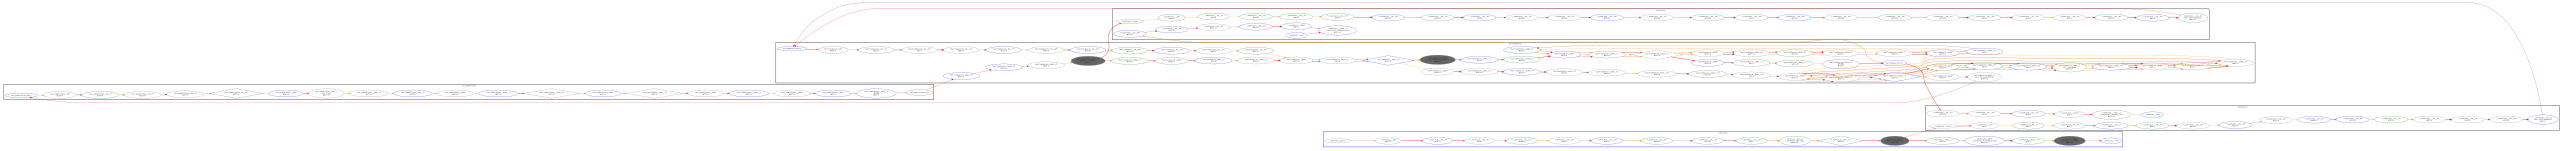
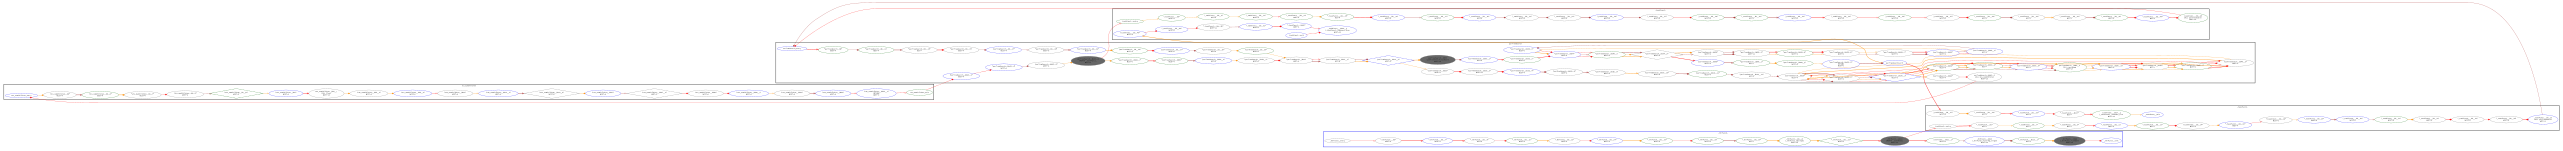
edge "parTreeSearch__bb43__6 CREATE _taskFunc1_ WCET=13" -> "_taskFunc1__entry": style bold -> solid
